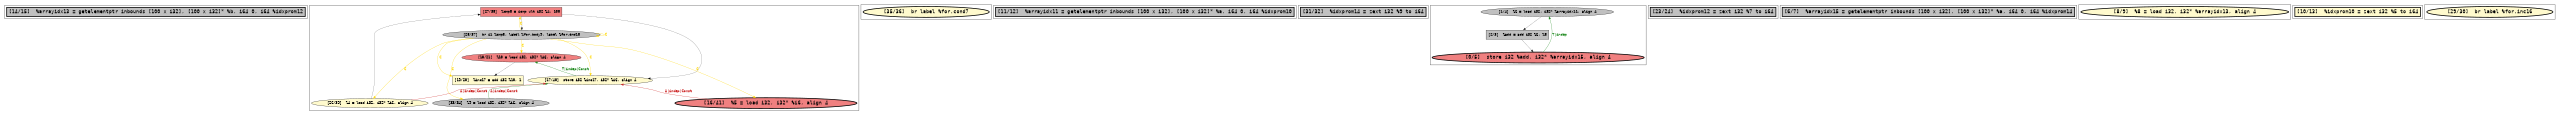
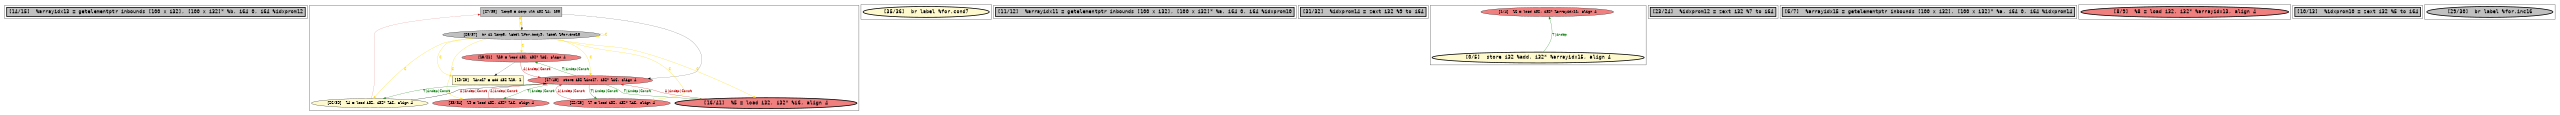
node "[27/38]  %cmp8 = icmp ult i32 %4, 100": fillcolor lightcoral -> grey
node "[1/4]  %6 = load i32, i32* %arrayidx11, align 4": fillcolor grey -> lightcoral
node "[8/9]  %8 = load i32, i32* %arrayidx13, align 4": fillcolor lemonchiffon -> lightcoral
node "[10/13]  %idxprom10 = zext i32 %5 to i64": fillcolor lemonchiffon -> grey
node "[29/30]  br label %for.inc16": fillcolor lemonchiffon -> grey
edge "[26/39]  %4 = load i32, i32* %i6, align 4" -> "[27/38]  %cmp8 = icmp ult i32 %4, 100": color black -> firebrick3
node "[2/3]  %add = add i32 %6, %8": removed
node "[0/5]  store i32 %add, i32* %arrayidx15, align 4": fillcolor lightcoral -> lemonchiffon
edge "[18/21]  %10 = load i32, i32* %i6, align 4" -> "[17/40]  store i32 %inc17, i32* %i6, align 4": added, label "A|indep|Const"
node "[17/40]  store i32 %inc17, i32* %i6, align 4": fillcolor lemonchiffon -> lightcoral
edge "[17/40]  store i32 %inc17, i32* %i6, align 4" -> "[26/39]  %4 = load i32, i32* %i6, align 4": added, label "T|indep|Const"
edge "[33/34]  %9 = load i32, i32* %i6, align 4" -> "[17/40]  store i32 %inc17, i32* %i6, align 4": color forestgreen -> firebrick3
edge "[26/39]  %4 = load i32, i32* %i6, align 4" -> "[17/40]  store i32 %inc17, i32* %i6, align 4": color firebrick3 -> black
edge "[17/40]  store i32 %inc17, i32* %i6, align 4" -> "[33/34]  %9 = load i32, i32* %i6, align 4": added, label "T|indep|Const"
edge "[17/40]  store i32 %inc17, i32* %i6, align 4" -> "[16/41]  %5 = load i32, i32* %i6, align 4": added, label "T|indep|Const"
node "[33/34]  %9 = load i32, i32* %i6, align 4": fillcolor grey -> lightcoral
node "[22/25]  %7 = load i32, i32* %i6, align 4": added
